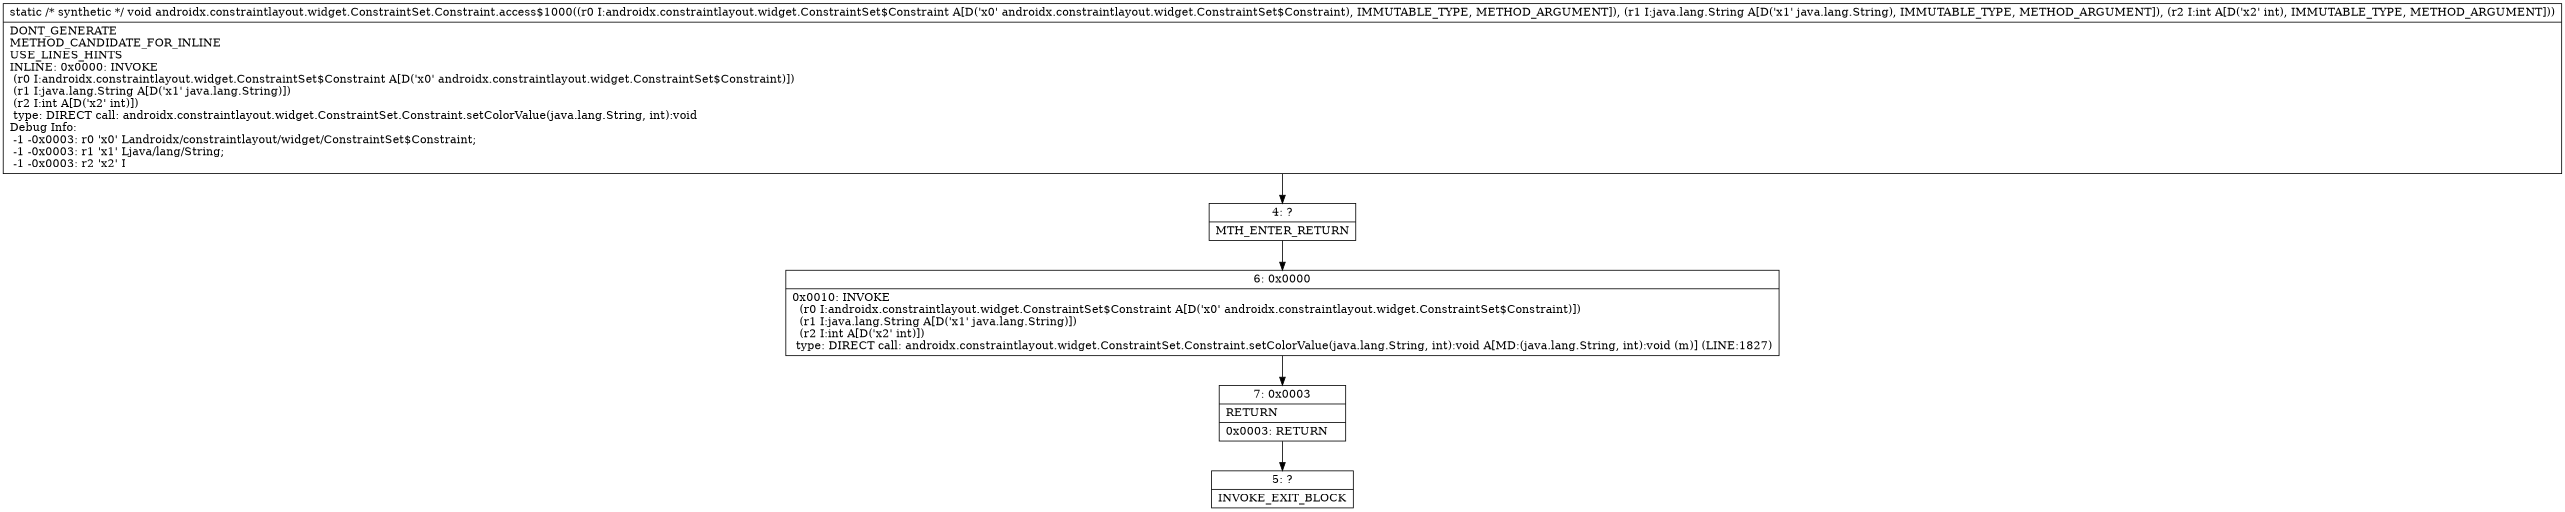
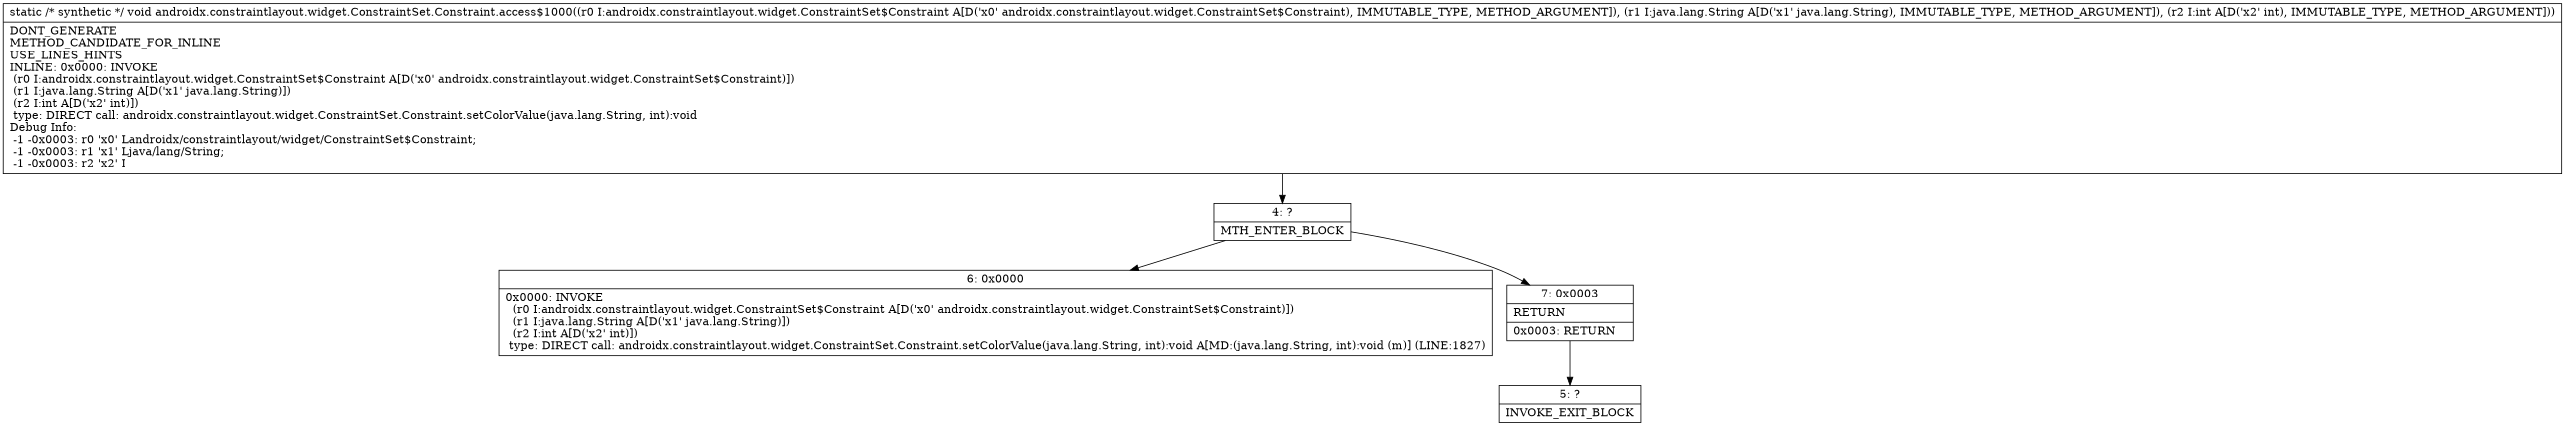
node "4: ?": text "MTH_ENTER_RETURN" -> "MTH_ENTER_BLOCK"
node "6: 0x0000": text "0x0010: INVOKE" -> "0x0000: INVOKE"
edge "6: 0x0000" -> "7: 0x0003": now "4: ?" -> "7: 0x0003"
